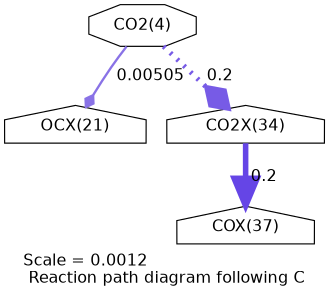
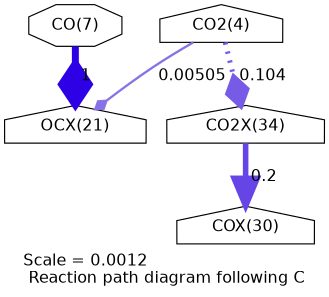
node "CO(7)": added
node "CO2(4)": shape octagon -> house
edge "CO2(4)" -> "CO2X(34)": label " 0.2" -> " 0.104"
node "COX(37)": label "COX(37)" -> "COX(30)"
